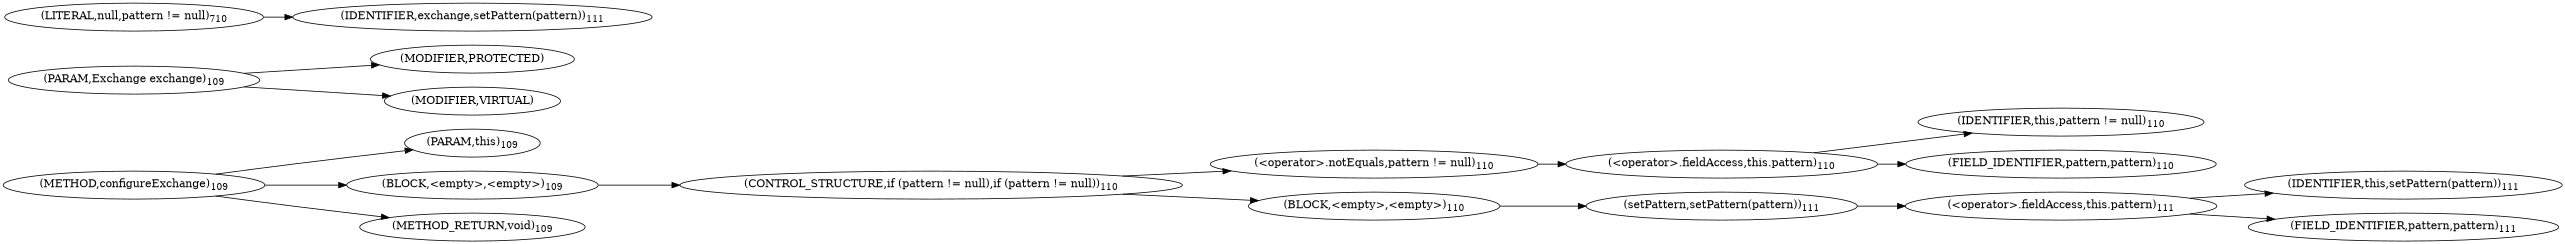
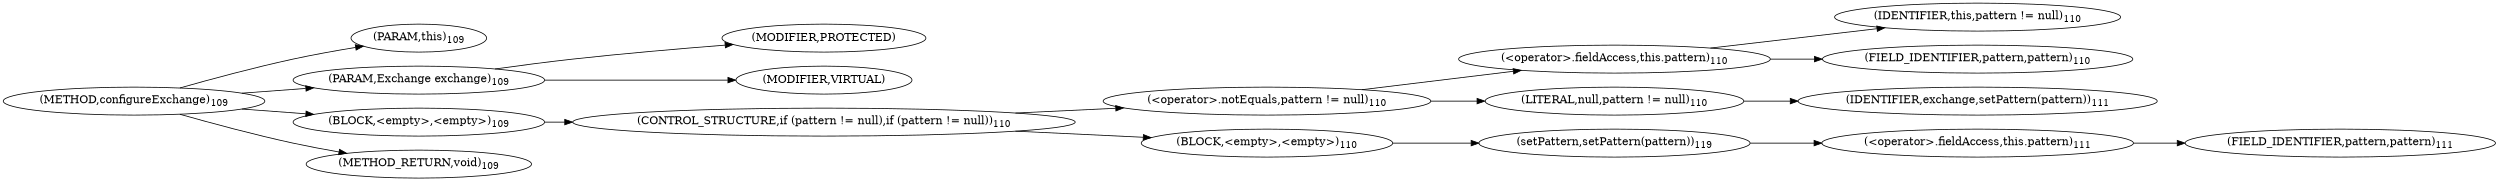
node "(LITERAL,null,pattern != null)": text "710" -> "110"
edge "(METHOD,configureExchange)" -> "(PARAM,Exchange exchange)": added
edge "(<operator>.notEquals,pattern != null)" -> "(LITERAL,null,pattern != null)": added
node "(IDENTIFIER,this,setPattern(pattern))": removed
node "(setPattern,setPattern(pattern))": text "111" -> "119"
